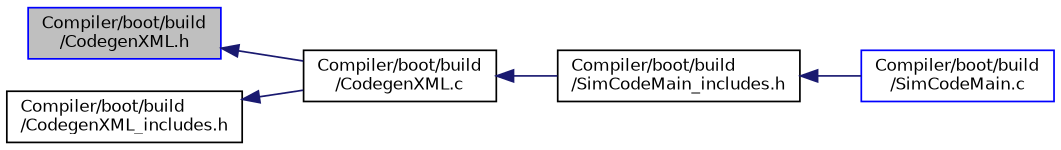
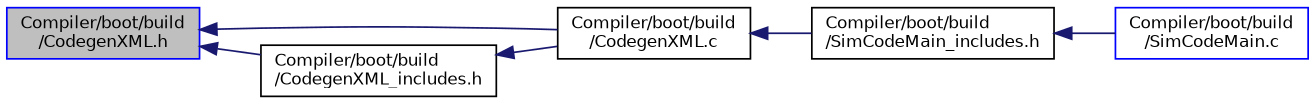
edge "Compiler/boot/build /CodegenXML_includes.h" -> "Compiler/boot/build /CodegenXML.h": added
